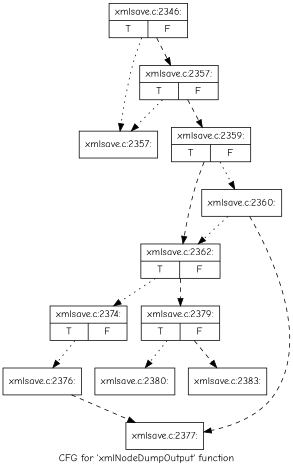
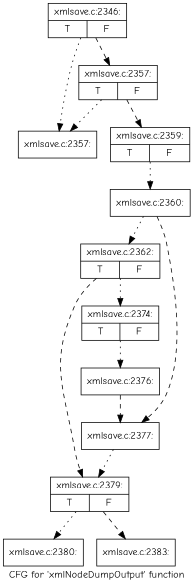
edge "xmlsave.c:2359:" -> "xmlsave.c:2362:": removed
edge "xmlsave.c:2377:" -> "xmlsave.c:2379:": added
